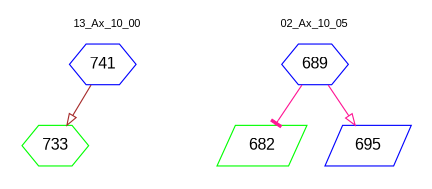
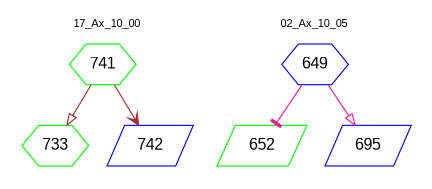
cluster "13_Ax_10_00": label "13_Ax_10_00" -> "17_Ax_10_00"
node "741": color blue -> green
node "689": label "689" -> "649"
node "742": added
node "682": label "682" -> "652"
